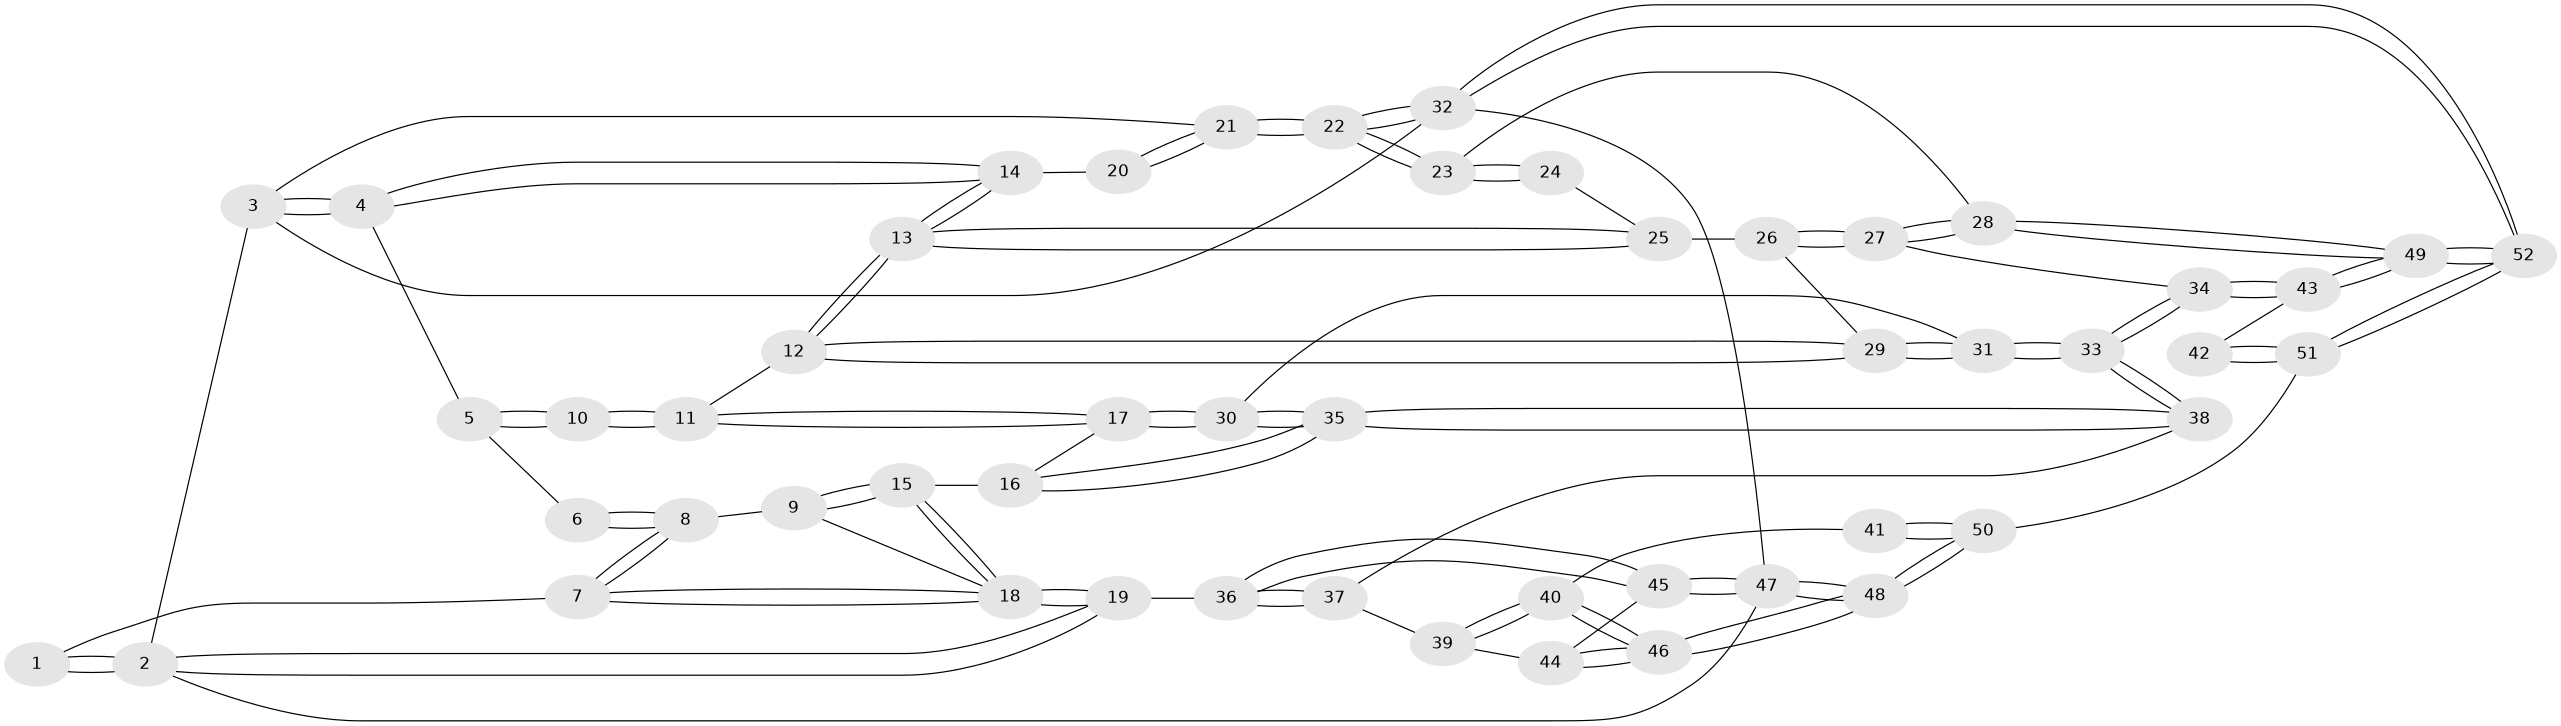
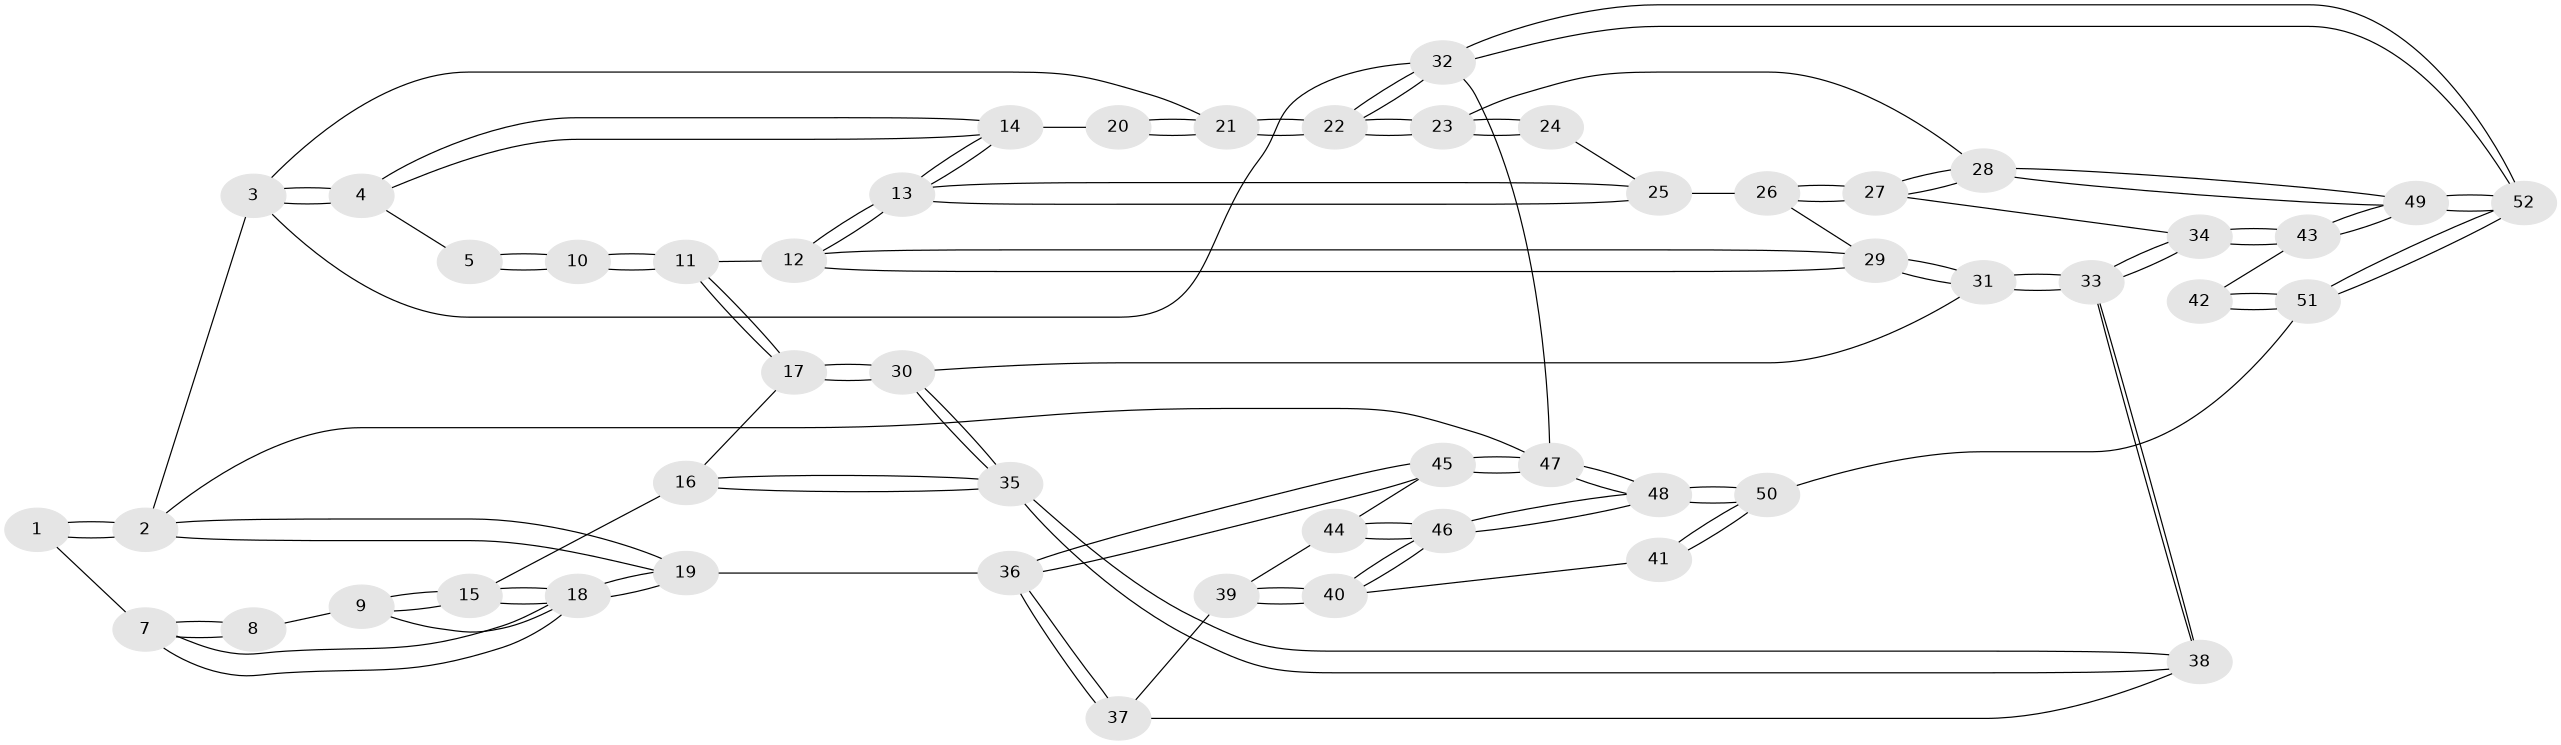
node "6": removed
